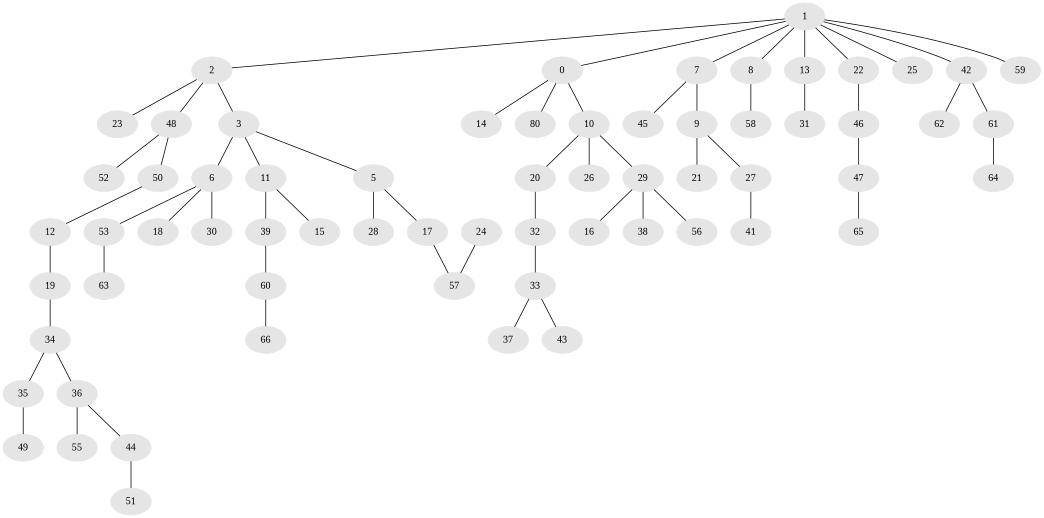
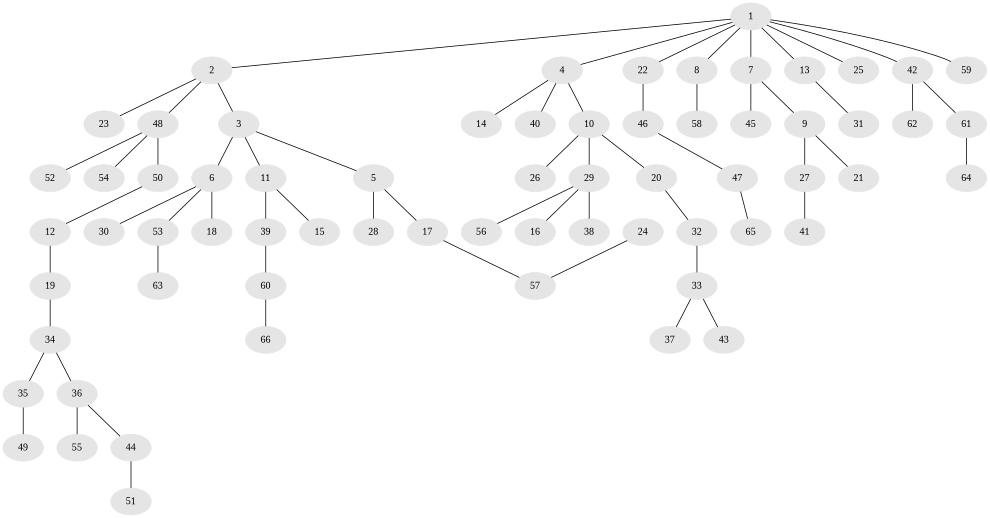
node "0": label "0" -> "4"
node "80": label "80" -> "40"
node "54": added
